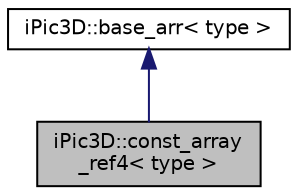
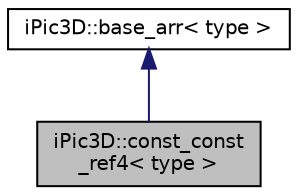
node "iPic3D::const_array _ref4< type >": label "iPic3D::const_array _ref4< type >" -> "iPic3D::const_const _ref4< type >"
